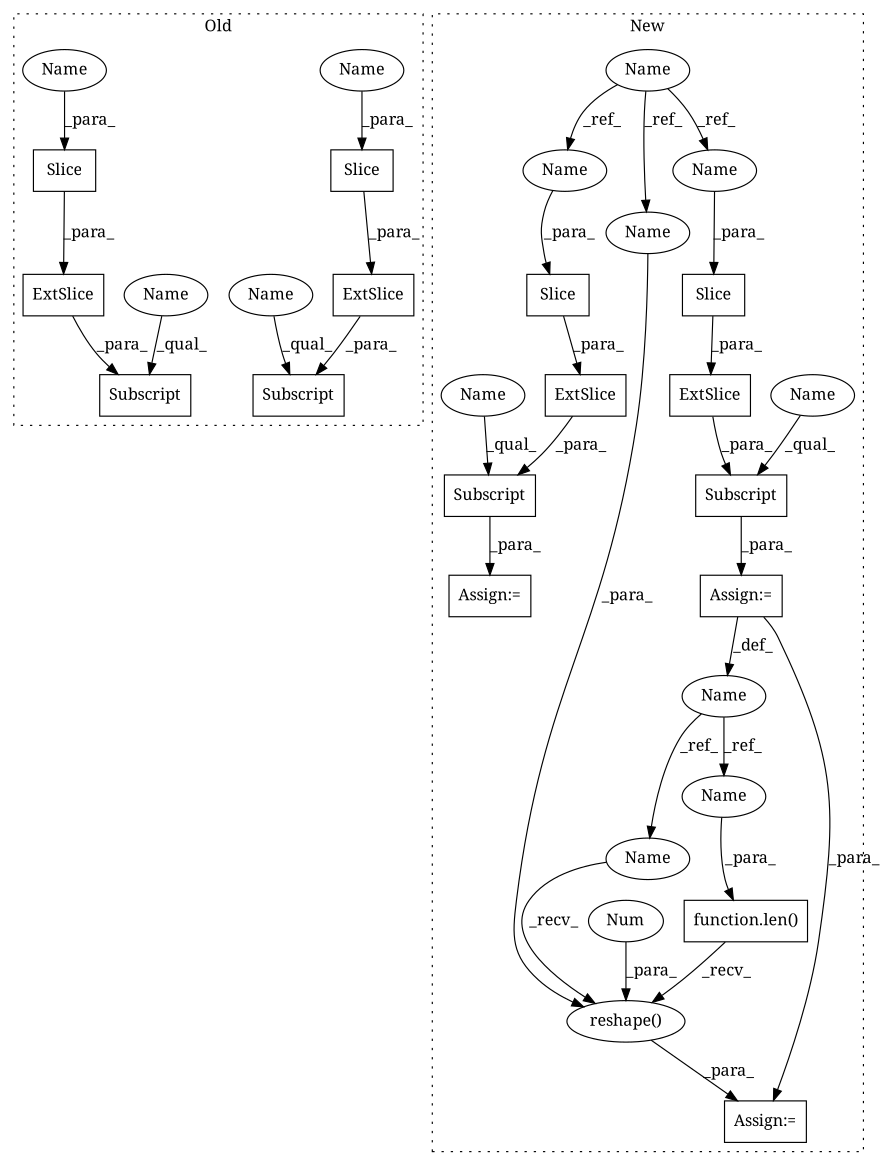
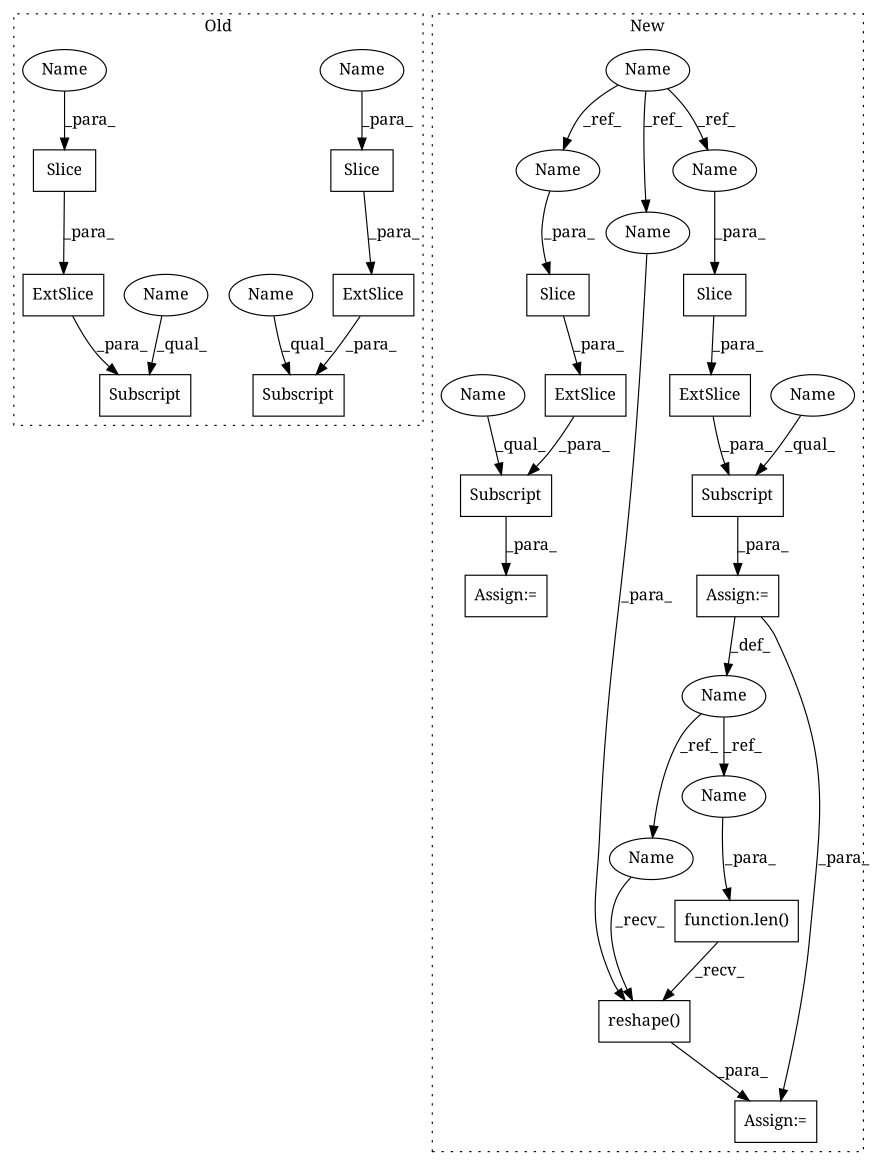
node "Num": removed
node "reshape()": shape ellipse -> box
